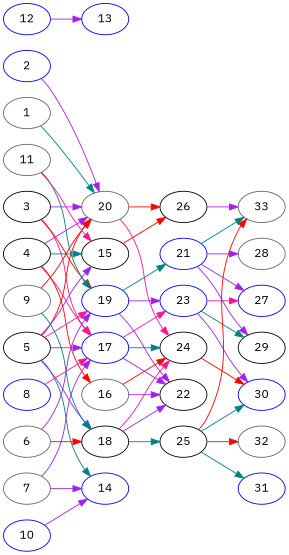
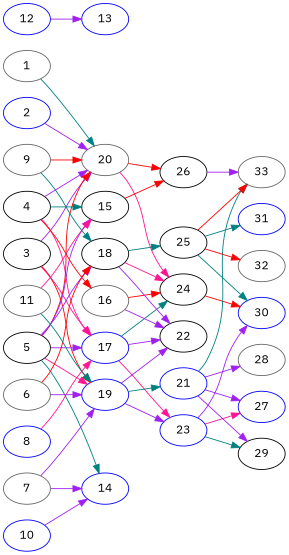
edge "7" -> "17": now "7" -> "19"
